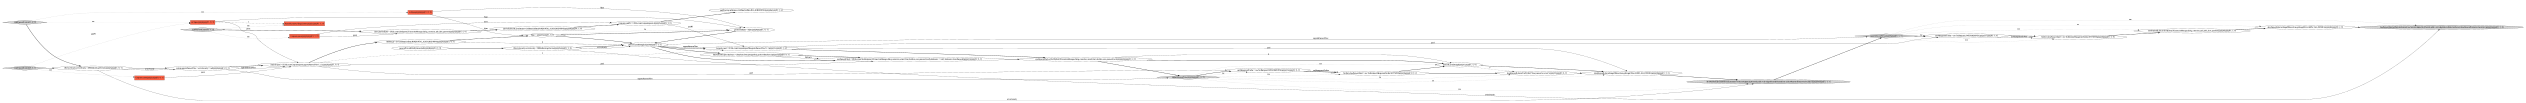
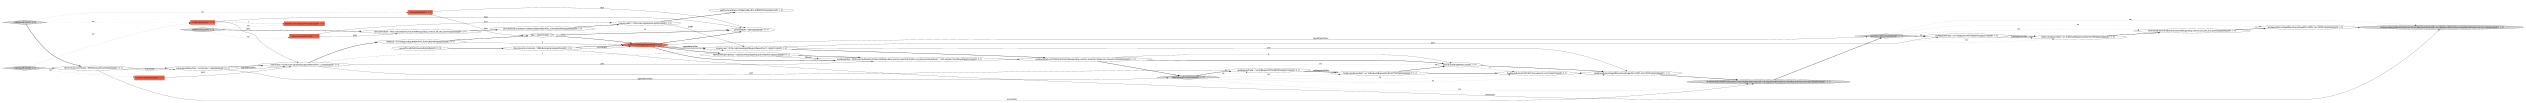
edge "createPasswordControls['0', '0', '1']" -> "int hSpan@@@2@@@['1', '0', '1']": label "passPH" -> "true"
edge "gd.horizontalSpan = hSpan@@@8@@@['1', '0', '1']" -> "panel.setLayoutData(gd)@@@10@@@['1', '1', '1']": reversed
node "panel.setLayoutData(gd)@@@10@@@['1', '1', '1']": fillcolor white -> tomato
